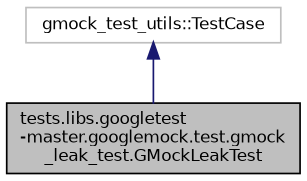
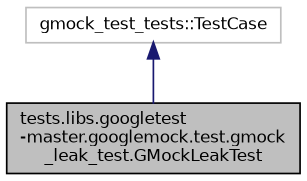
node "gmock_test_utils::TestCase": label "gmock_test_utils::TestCase" -> "gmock_test_tests::TestCase"
